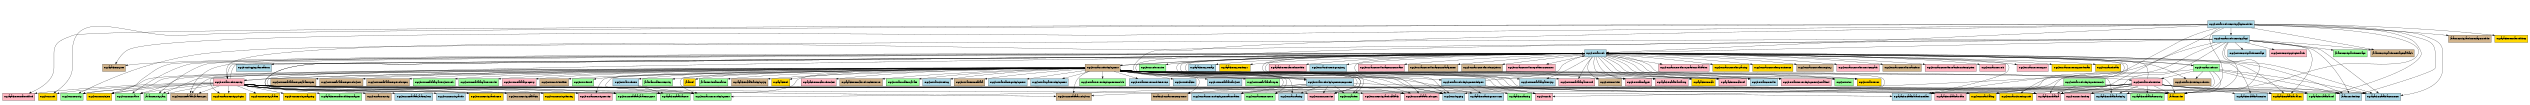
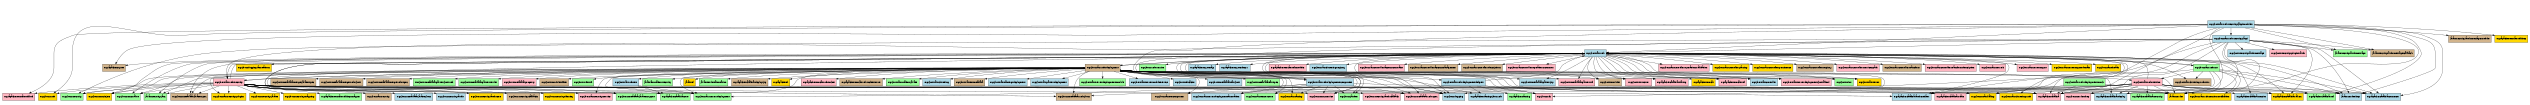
edge "org_jboss_as_web_security_jaspi_modules" -> "javax_security_auth_message": added
node "org_jboss_logging_annotations": fillcolor lightblue -> gold
node "org_apache_coyote_http11": fillcolor gold -> lightblue
edge "org_jboss_as_web_deployment" -> "org_apache_tomcat": removed
node "org_jboss_metadata_parser_jbossweb": label "org_jboss_metadata_parser_jbossweb" -> "sso_jboss_metadata_parser_jbossweb"
node "org_jboss_staxmapper": label "org_jboss_staxmapper" -> "org_jboss_structure"
node "domain_jboss_as_ee_component": label "domain_jboss_as_ee_component" -> "org_jboss_as_ee_component"
node "org_jboss_as_naming": fillcolor lightblue -> gold
node "org_apache_naming_resources": label "org_apache_naming_resources" -> "org_apache_naming_jbossweb"
node "org_jboss_as_web_session_notification": added
